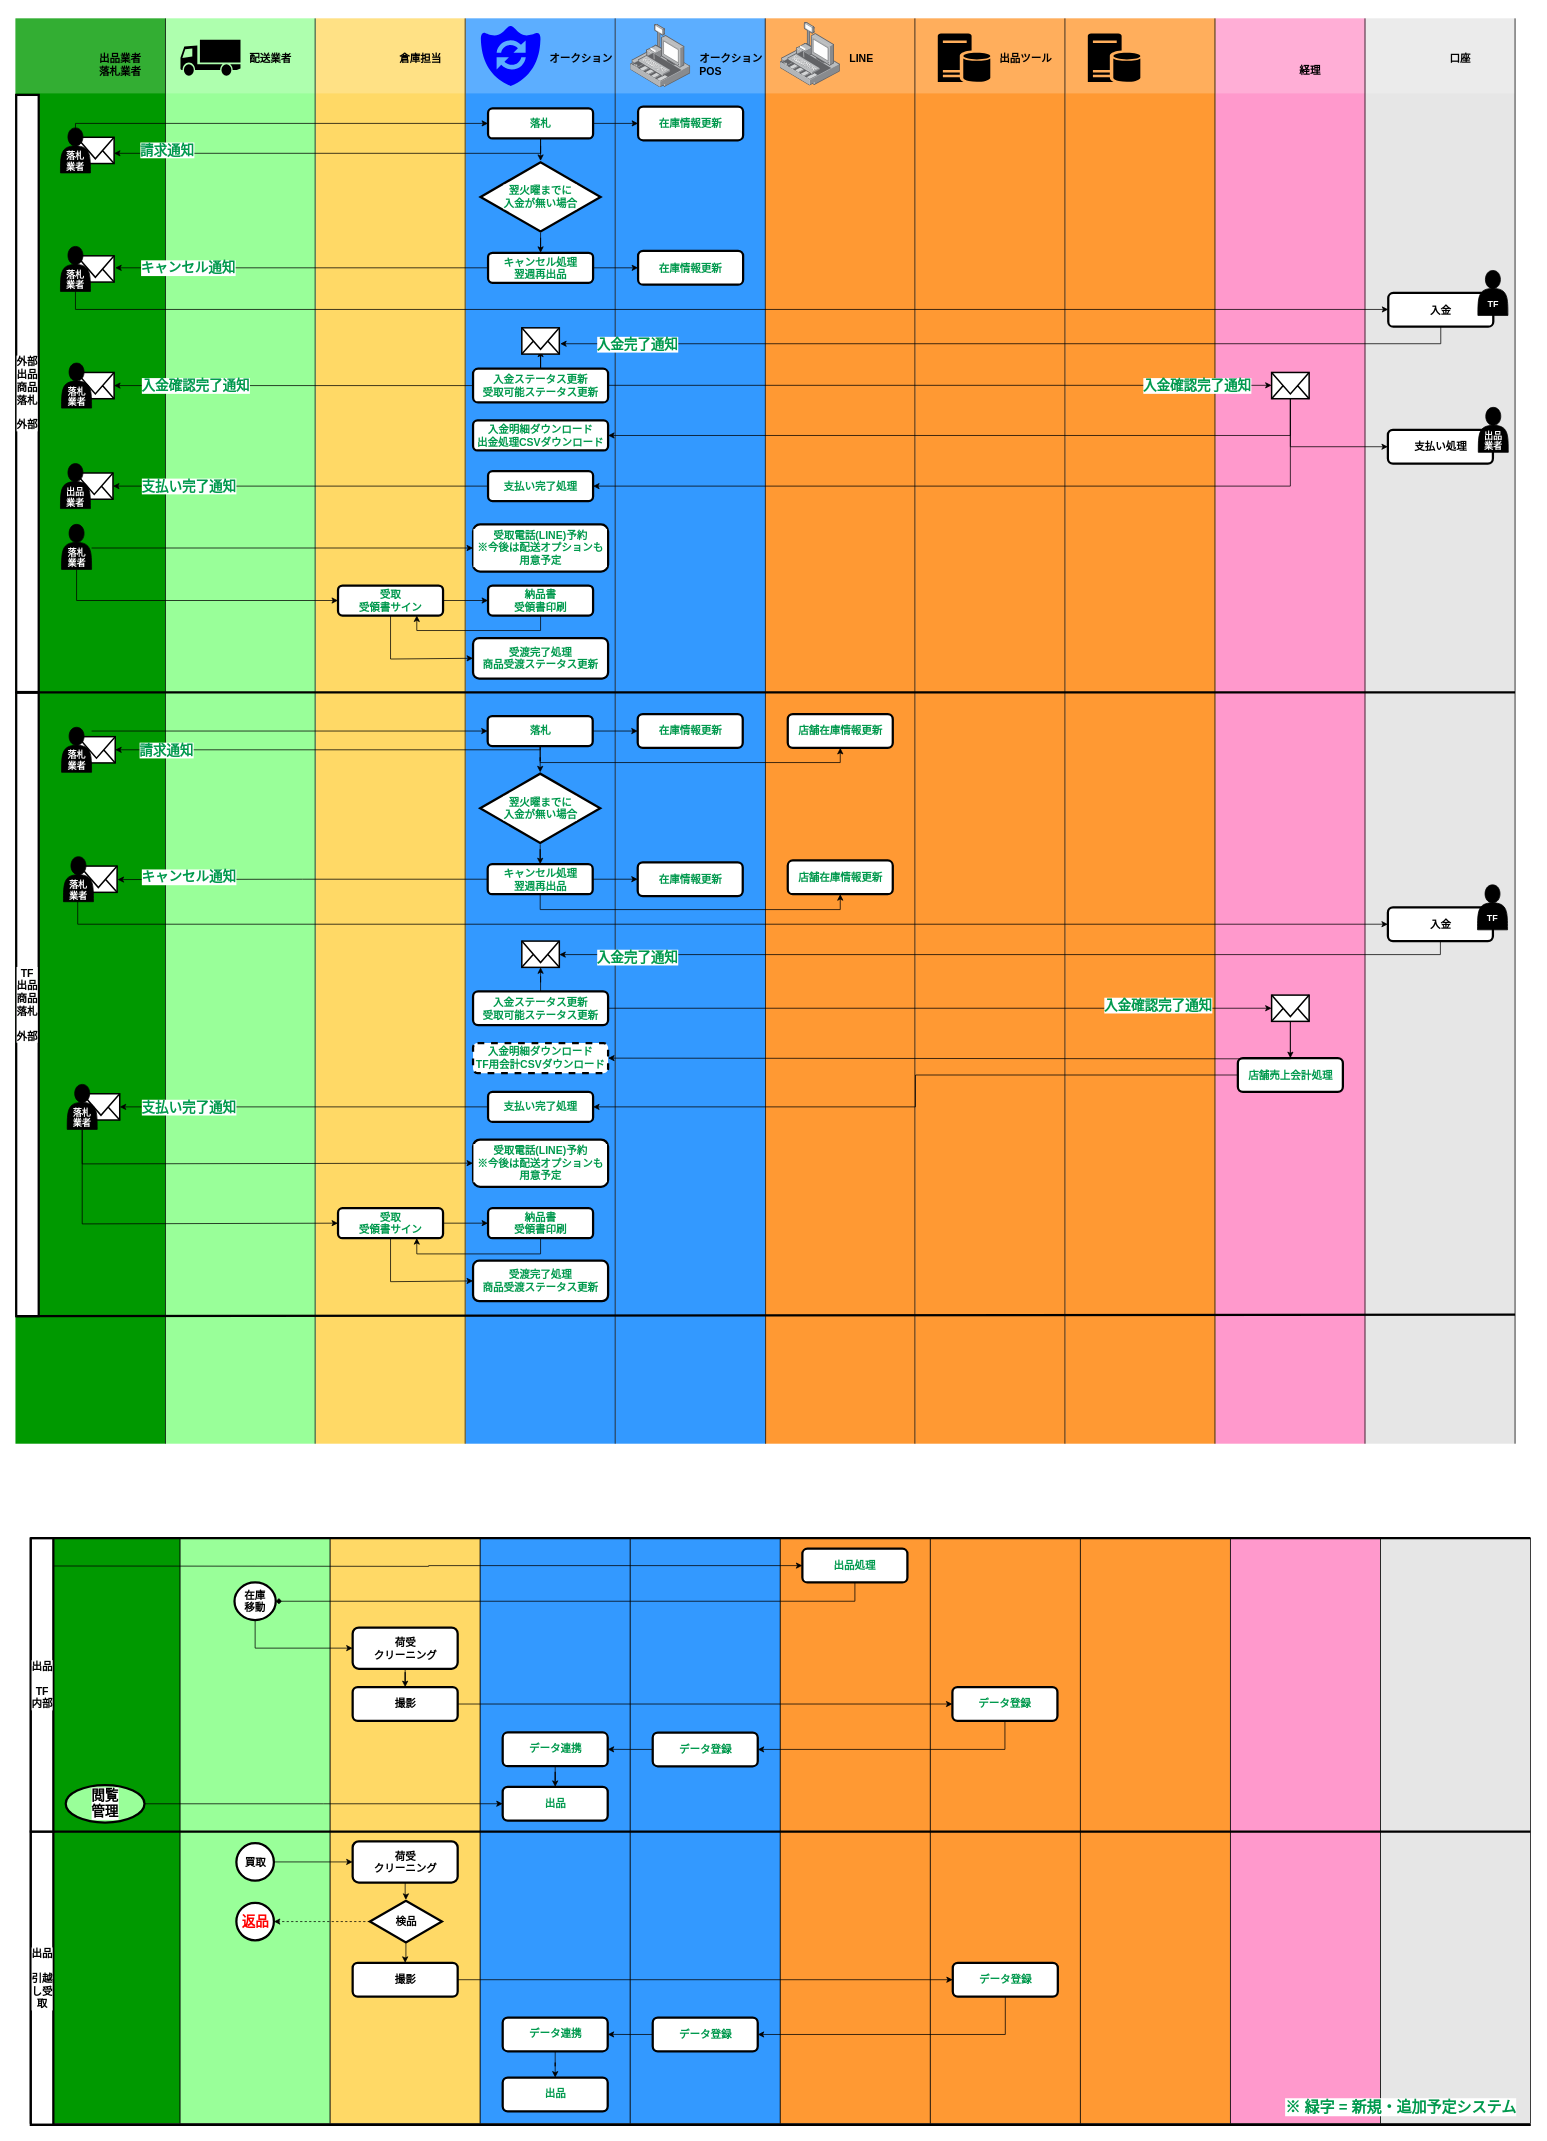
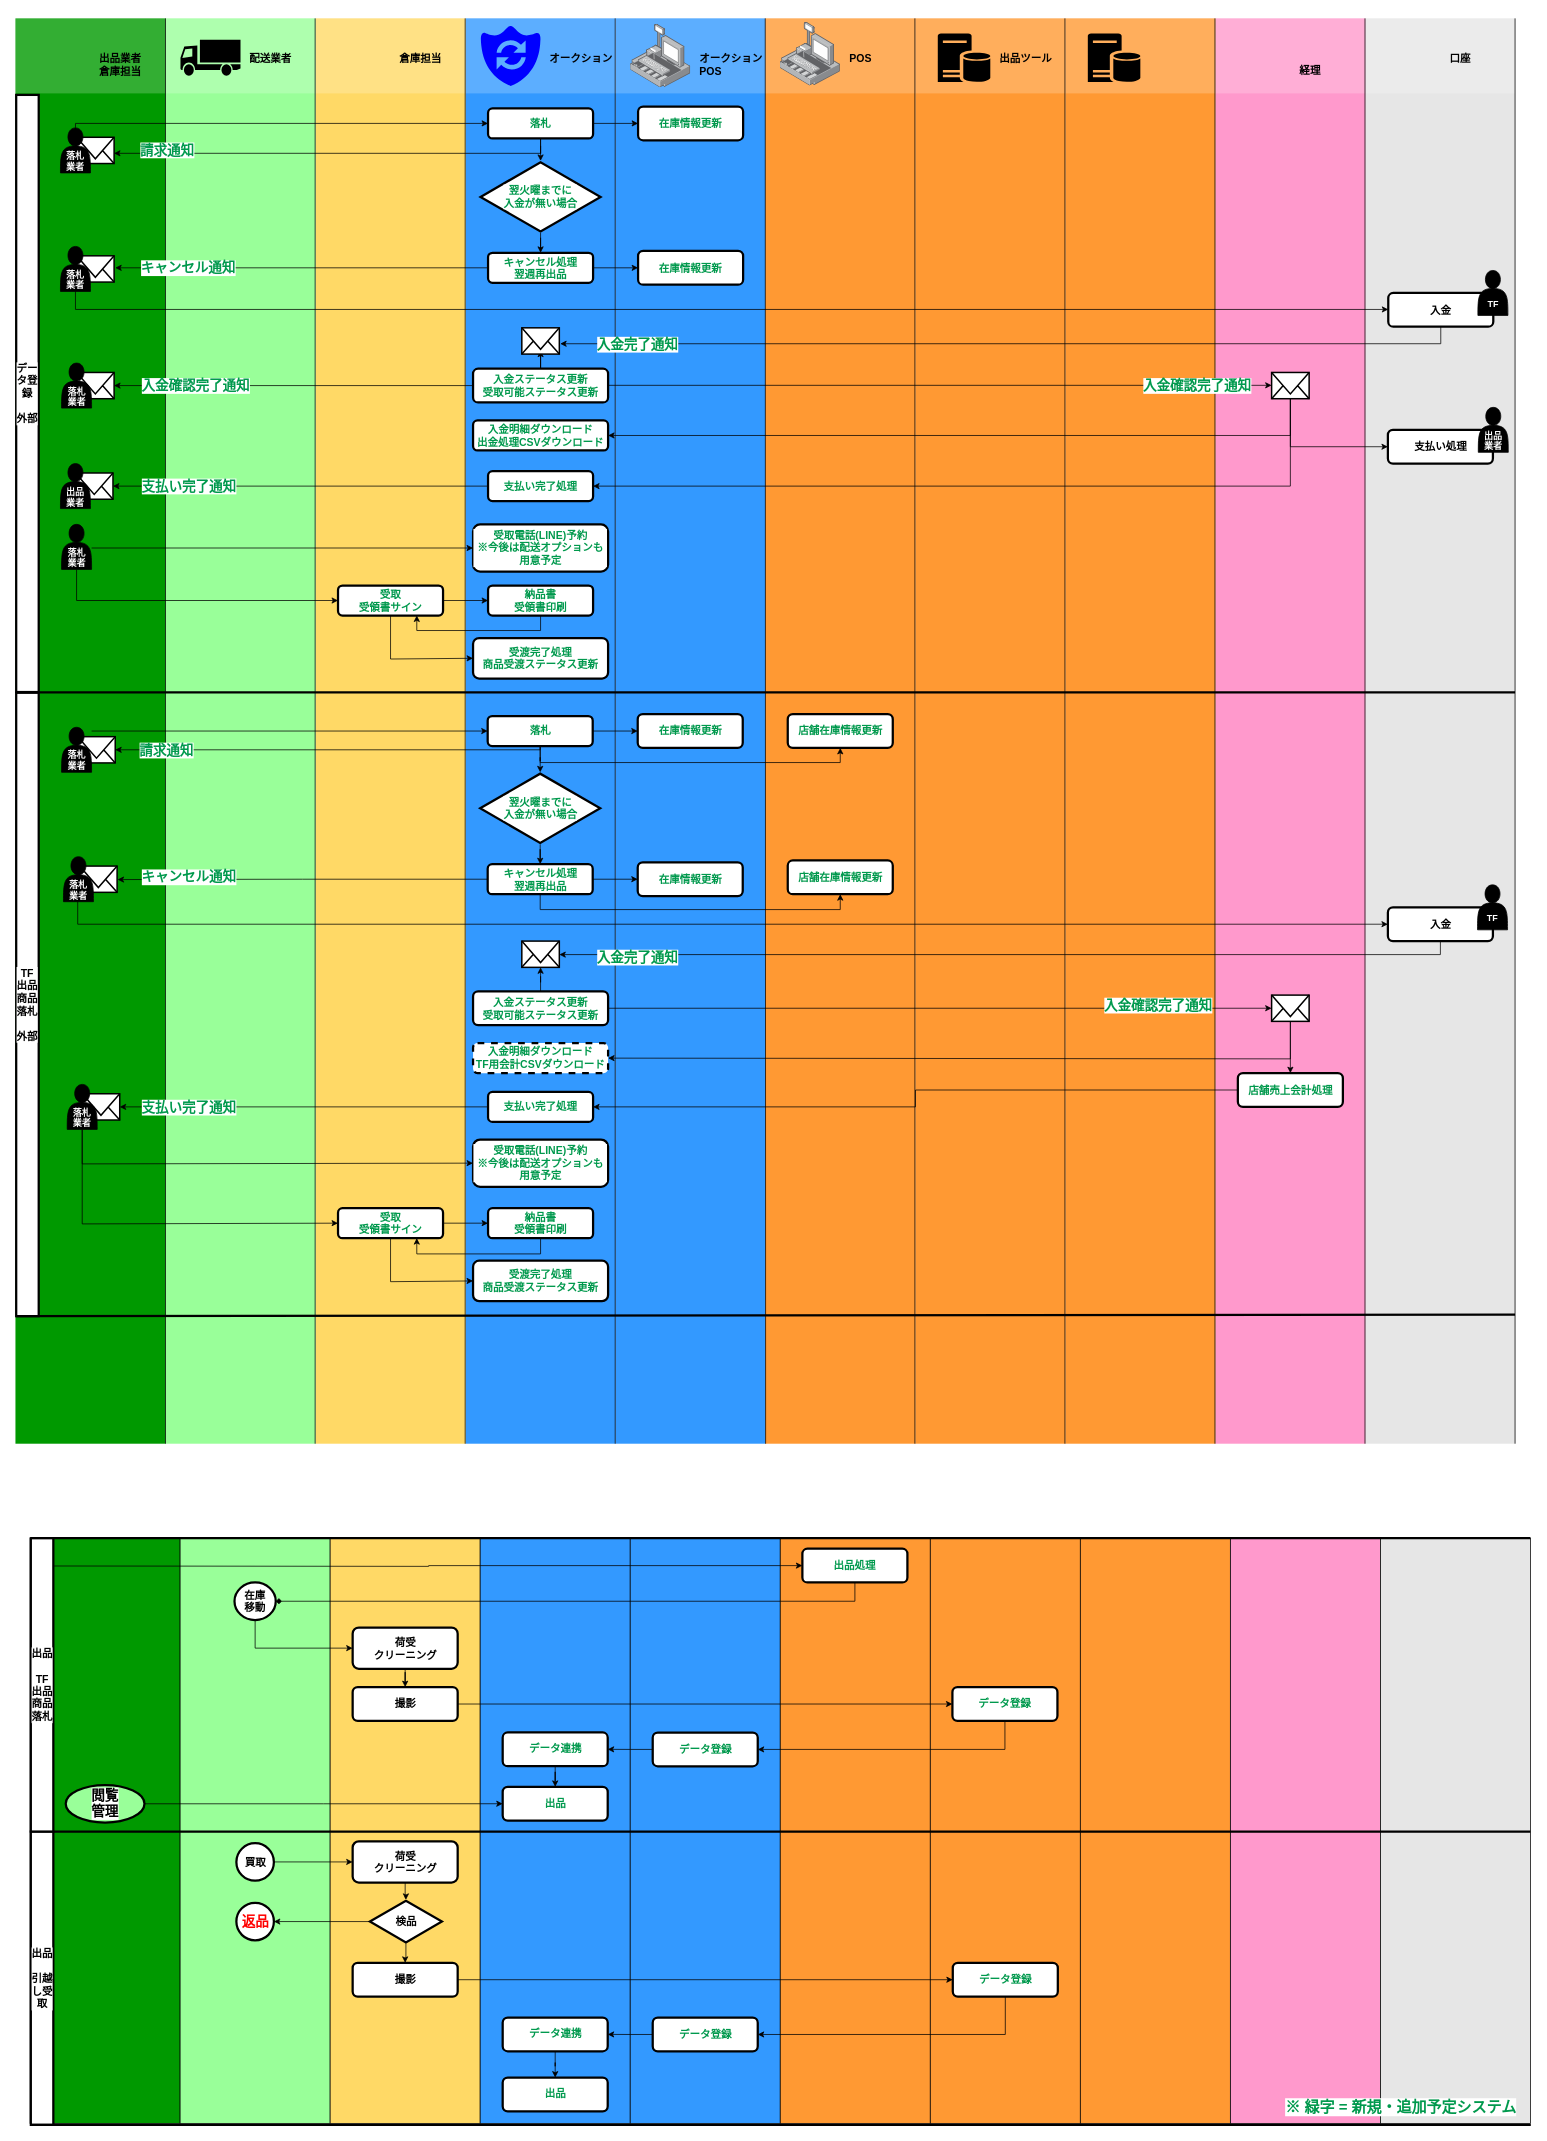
node "LINE": label "LINE" -> "POS"
node "出品業者 落札業者": label "出品業者 落札業者" -> "出品業者 倉庫担当"
node "外部出品商品落札 外部": label "外部出品商品落札 外部" -> "データ登録 外部"
node "店舗売上会計処理": moved (1290, 1075) -> (1290, 1090)
node "出品 TF内部": label "出品 TF内部" -> "出品 TF出品商品落札"
edge "検品" -> "返品": style dashed -> solid
